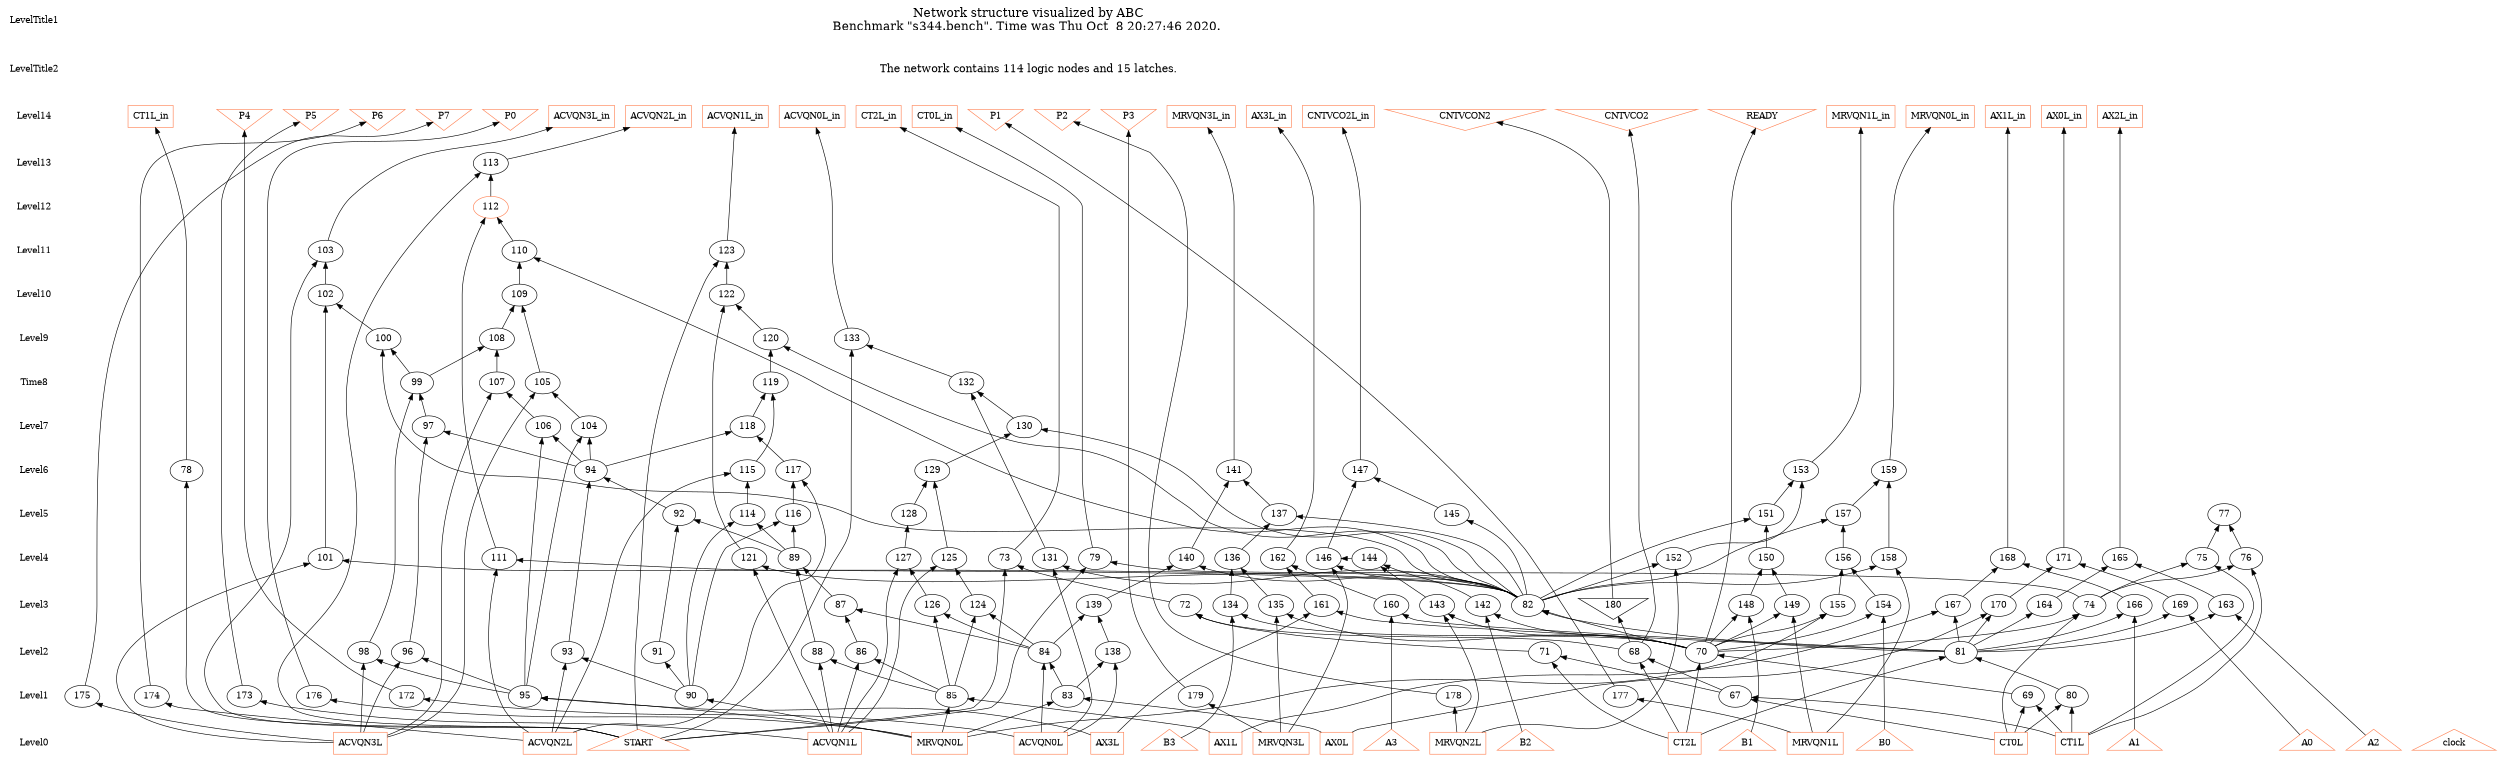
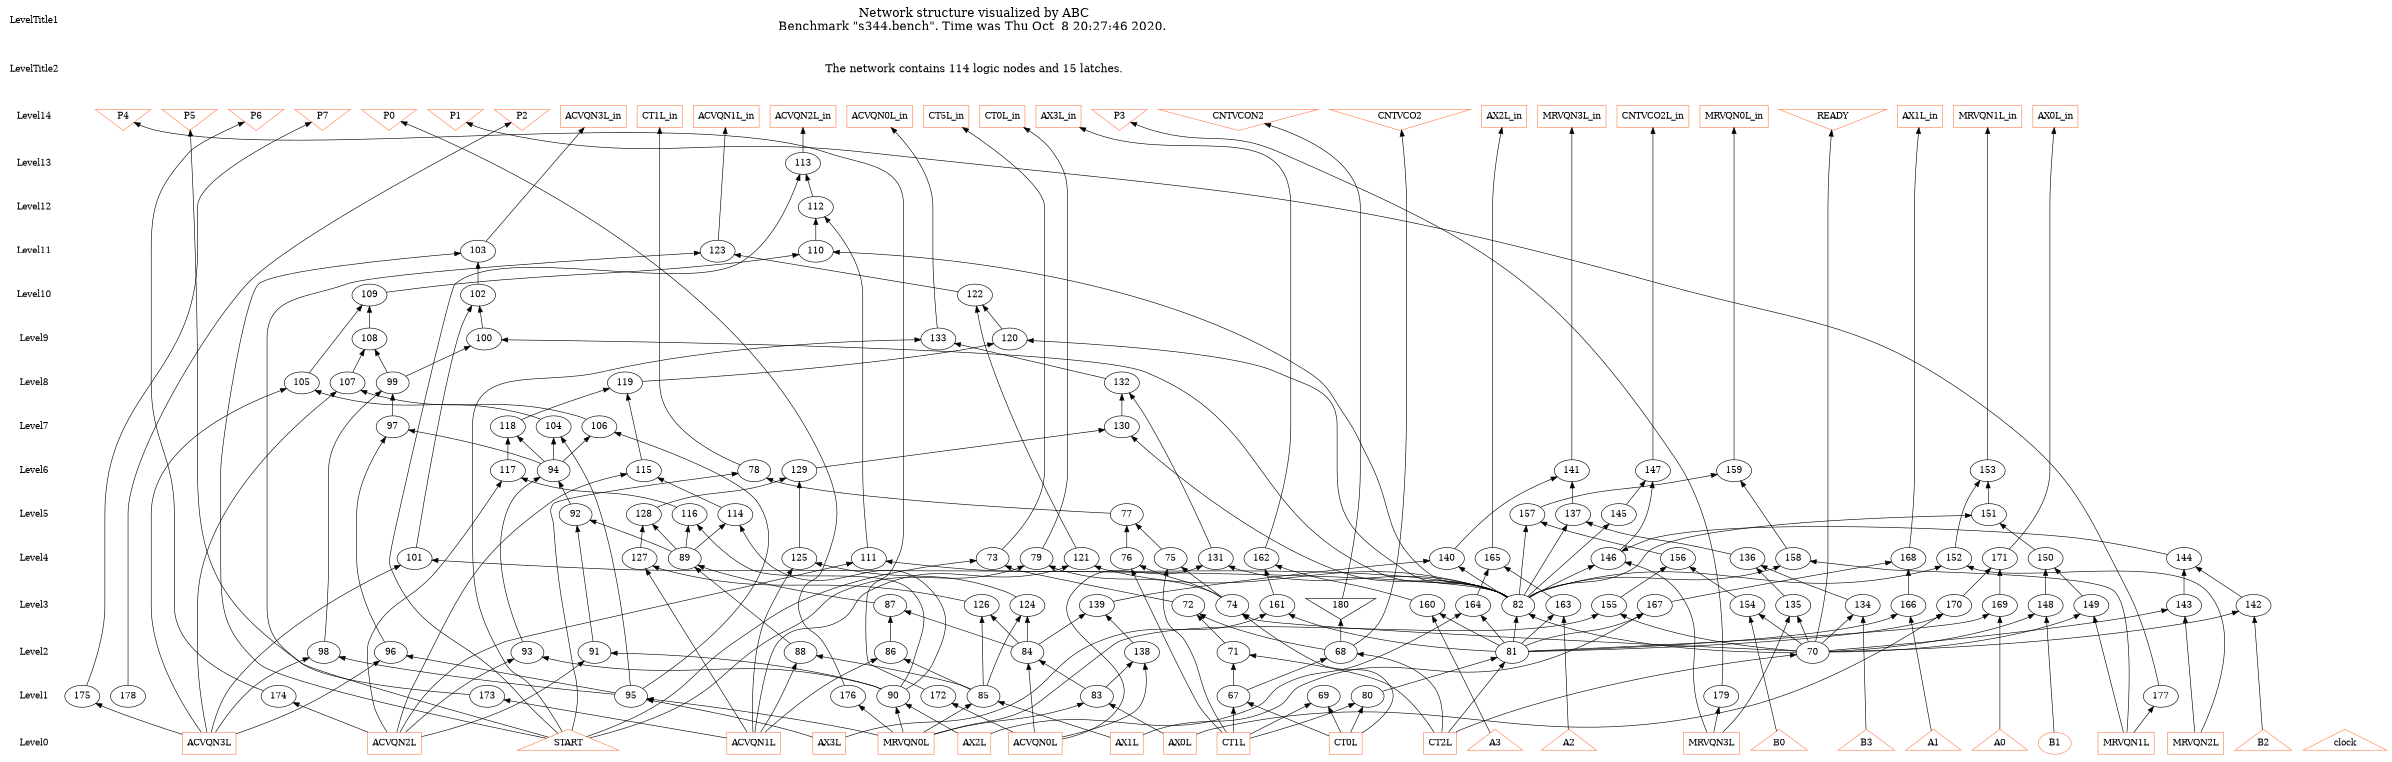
node "CT2L_in": label "CT2L_in" -> "CT5L_in"
node "112": color coral -> black
node "Time8": label "Time8" -> "Level8"
edge "77" -> "78": added
edge "89" -> "128": added
edge "69" -> "70": removed
edge "ACVQN2L" -> "91": added
edge "MRVQN2L" -> "178": removed
node "AX2L": added
node "B1": shape triangle -> ellipse
